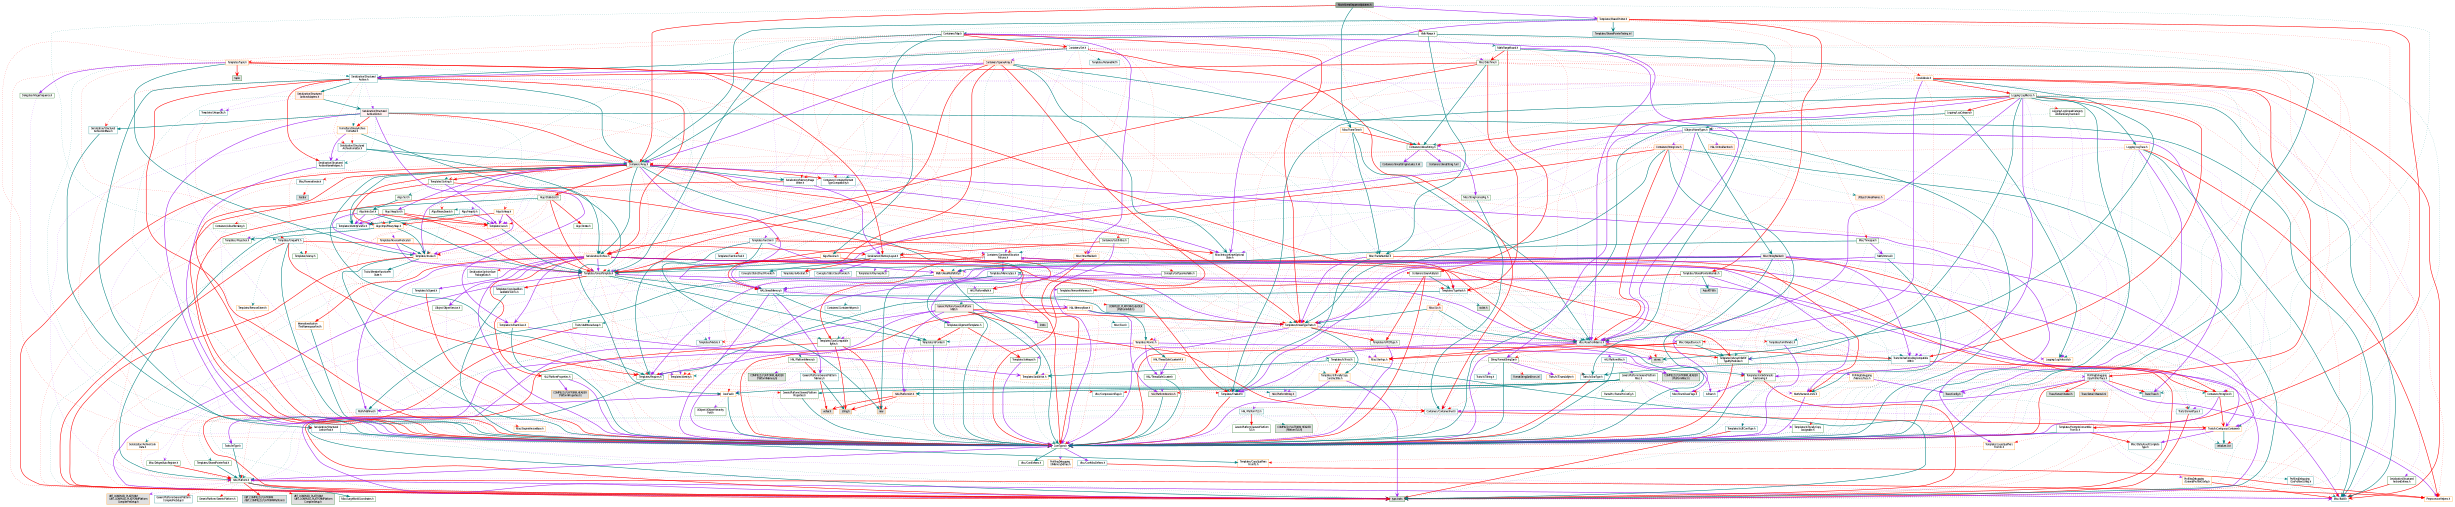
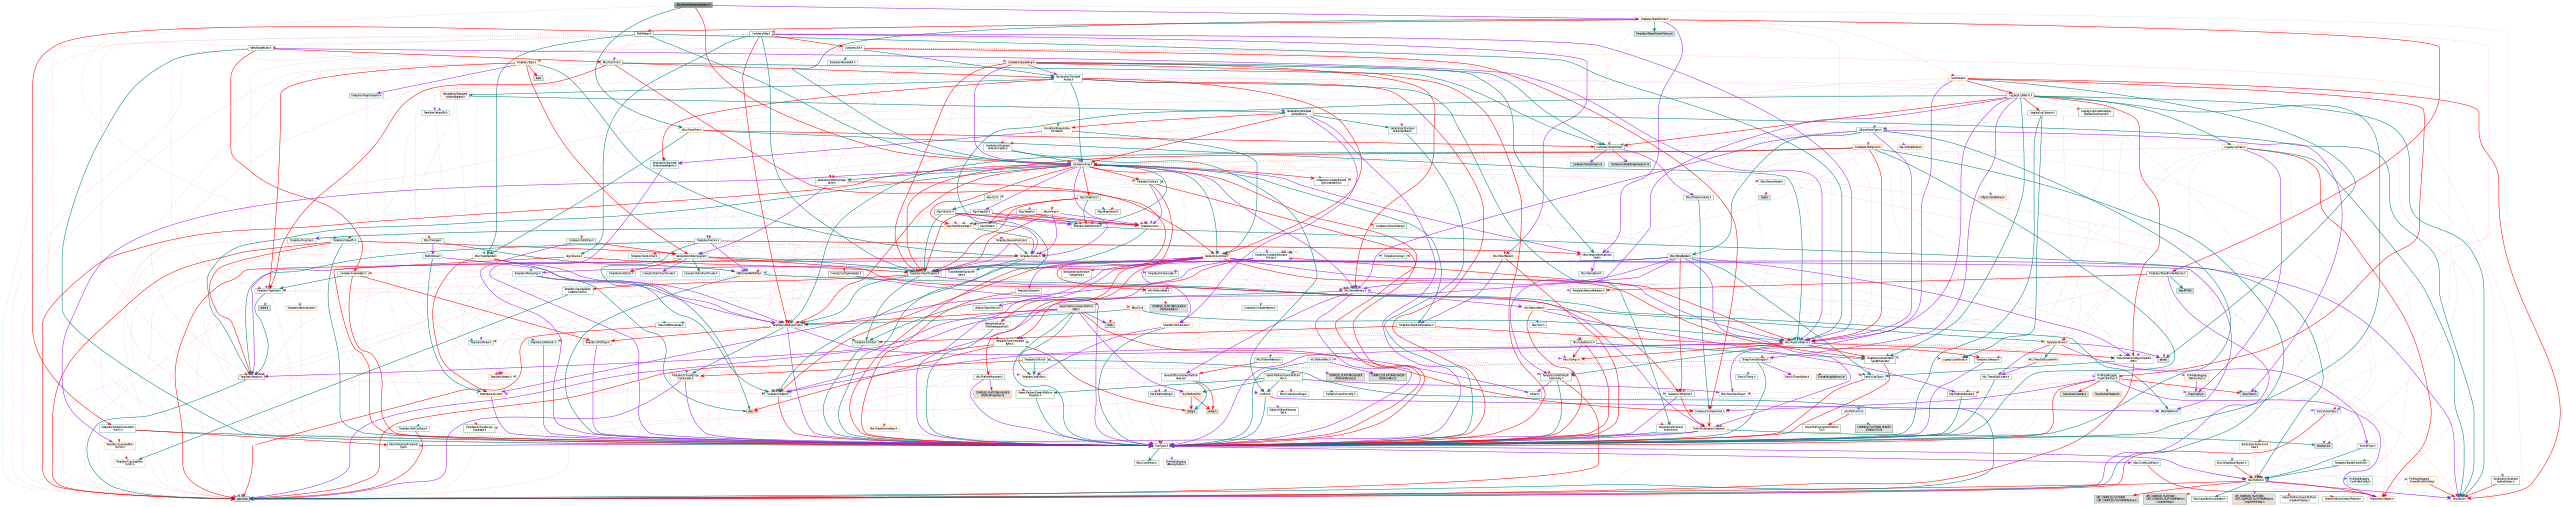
edge "Formatters/BinaryArchive Formatter.h" -> "Serialization/Structured ArchiveFormatter.h": arrowhead normal -> vee
node "Misc/OptionalFwd.h": added
edge "Templates/UnrealTemplate.h" -> "type_traits": style bold -> dotted
